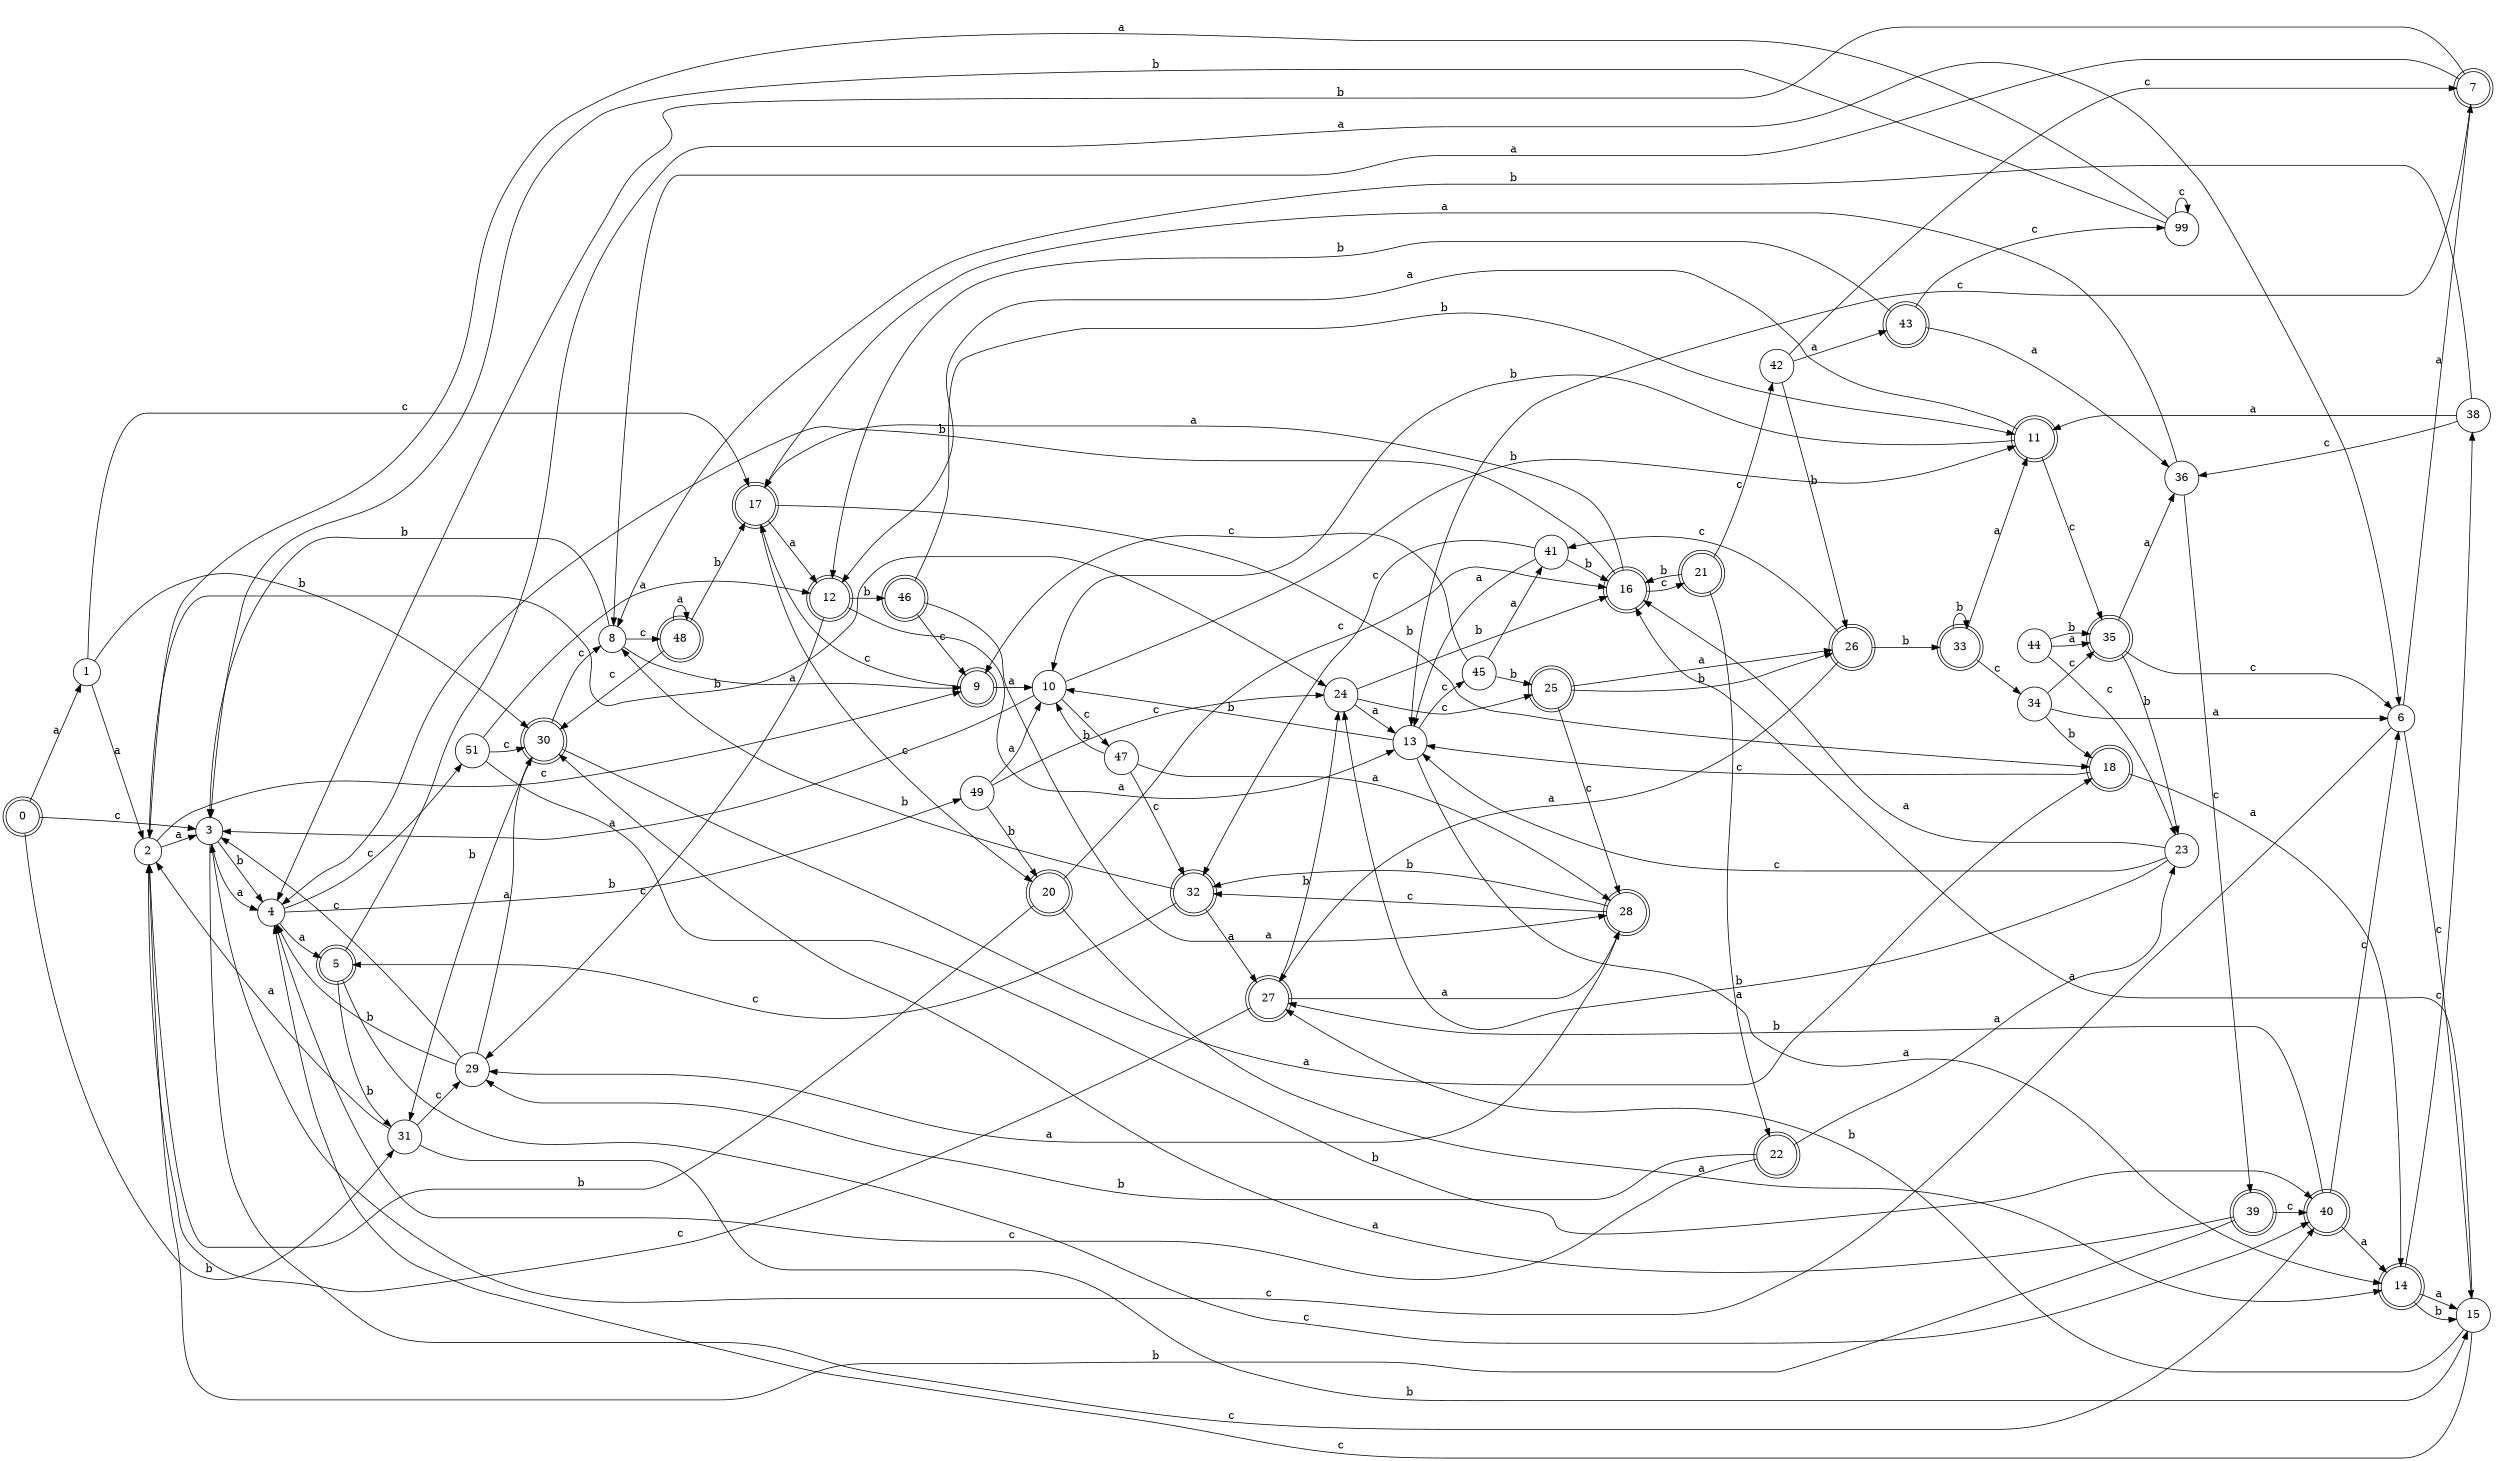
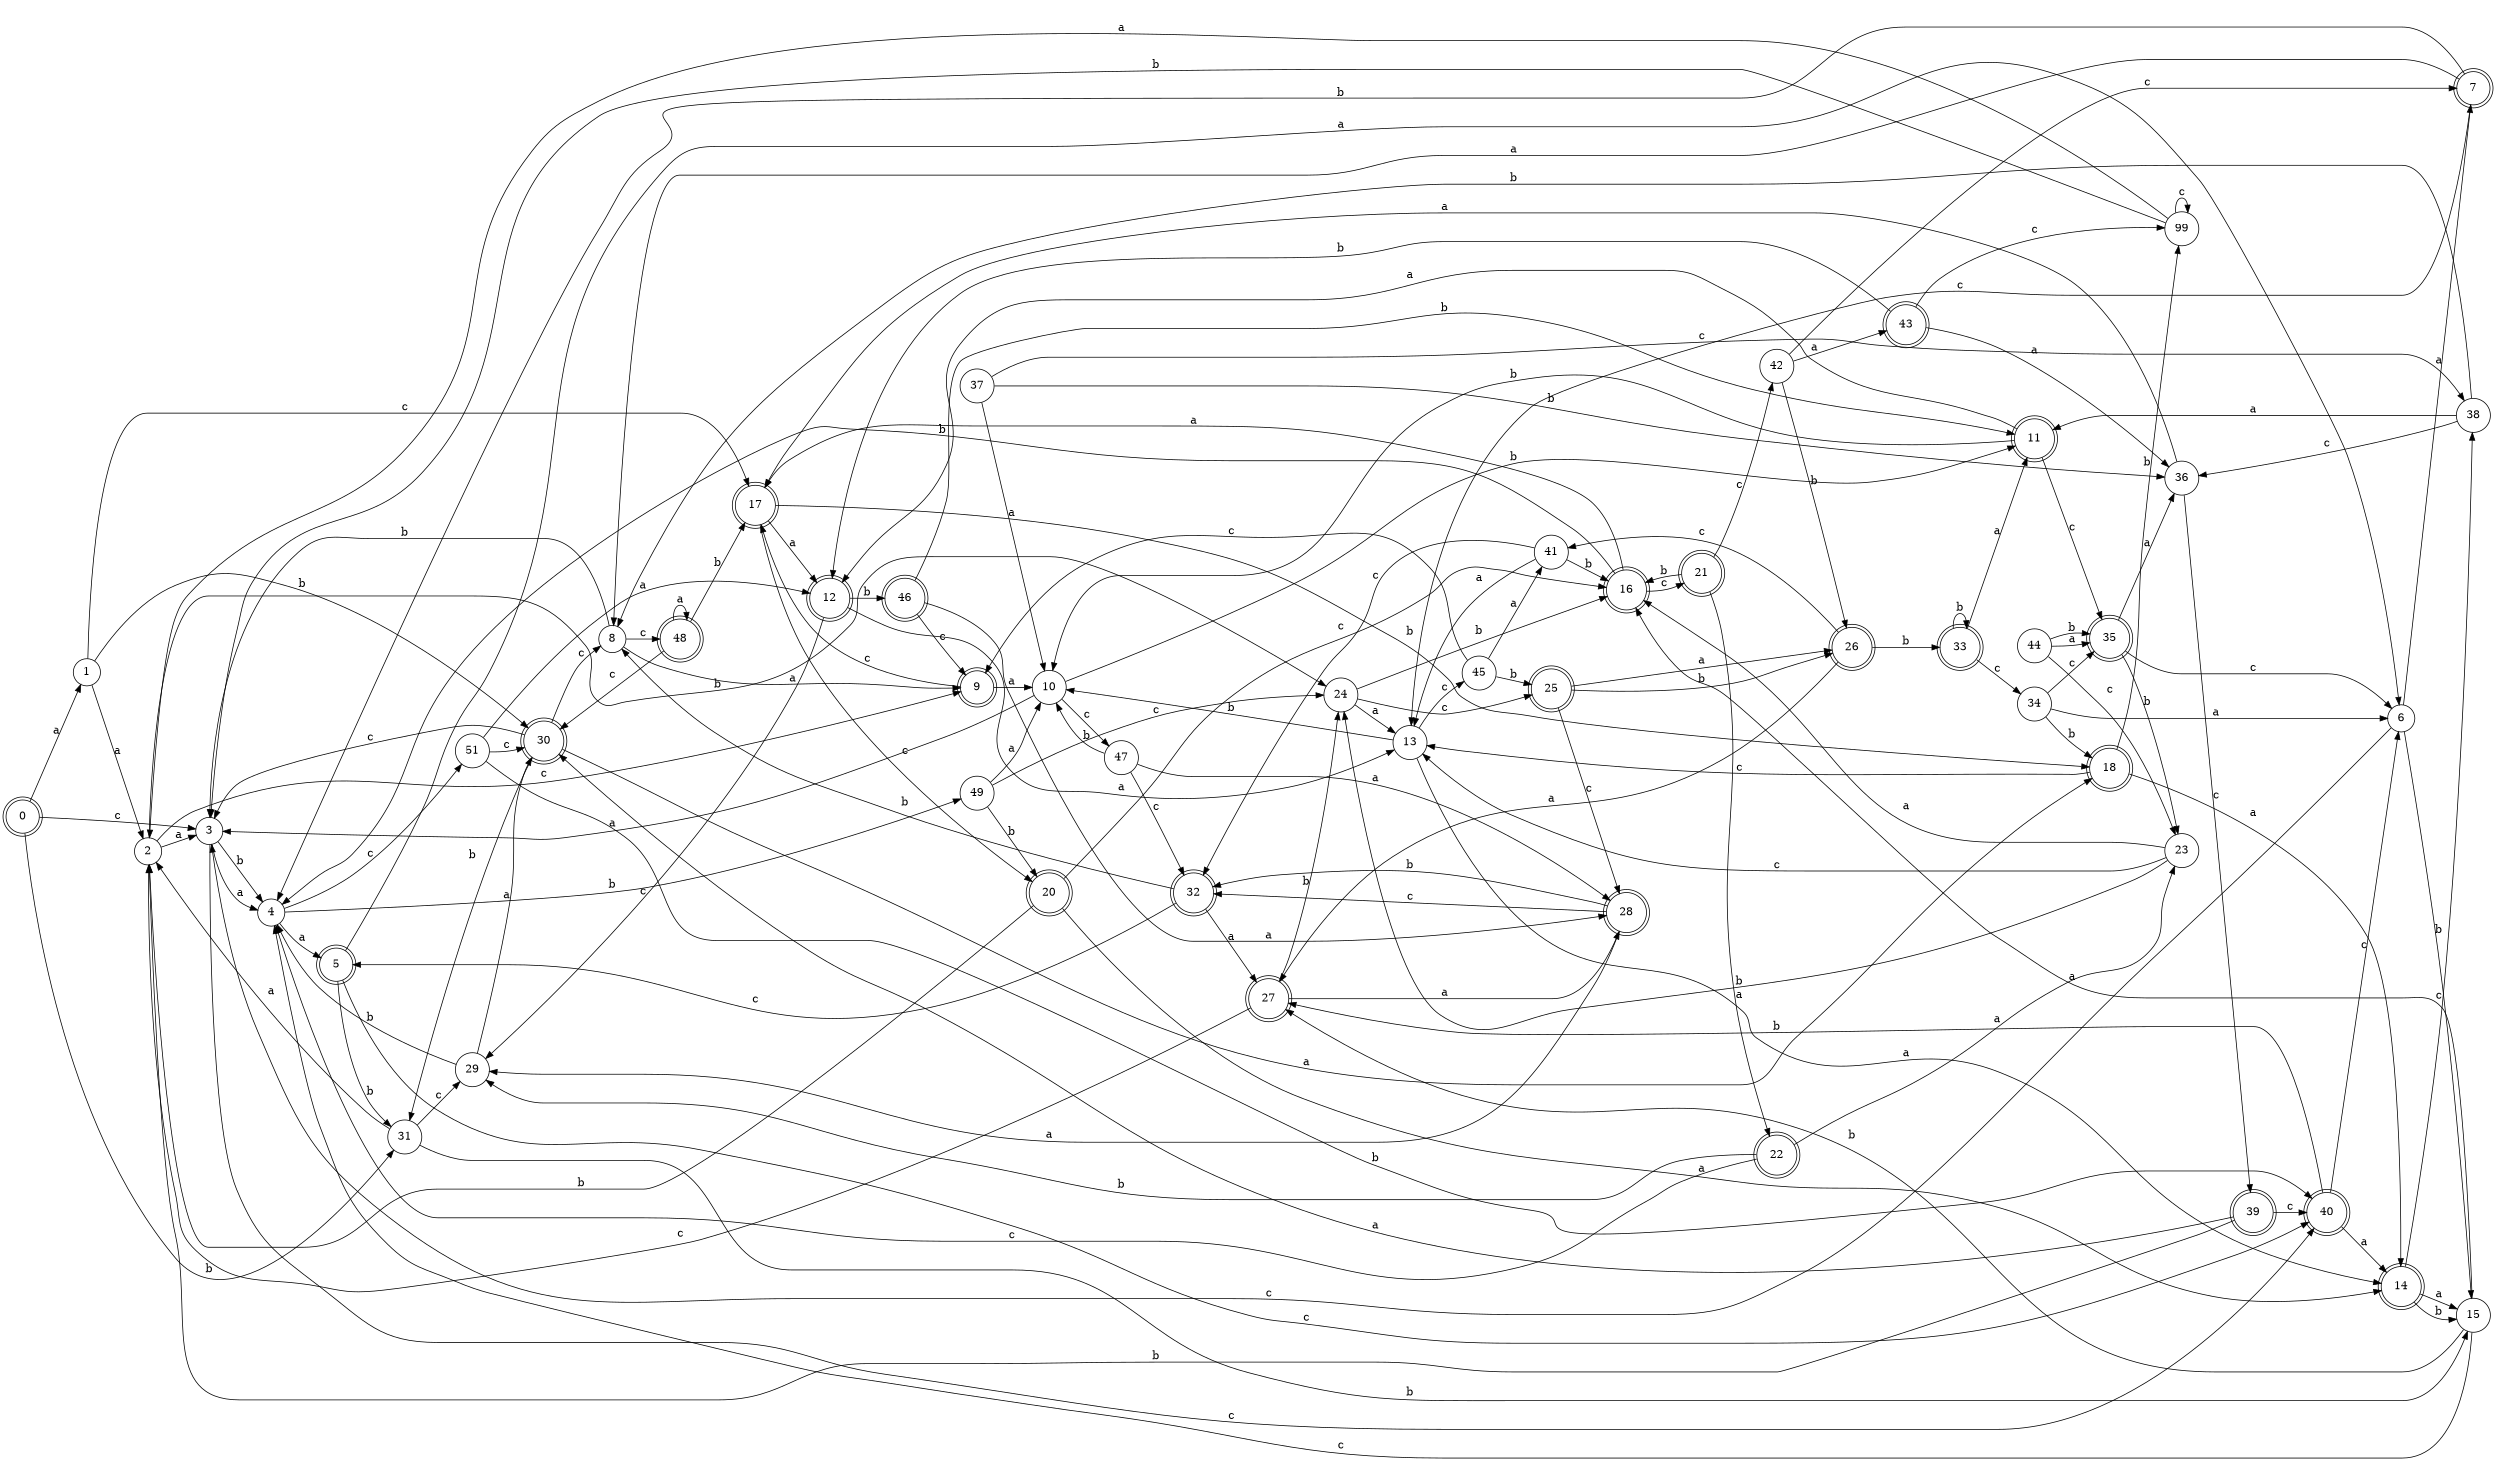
node "37": added
edge "18" -> "99": added, label "b"
edge "6" -> "15": label "c" -> "b"
edge "29" -> "3": now "30" -> "3"
